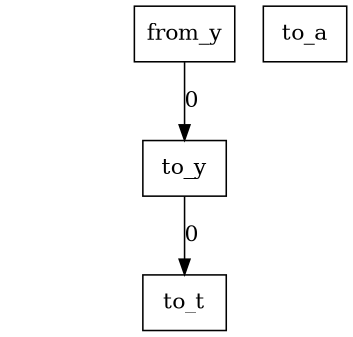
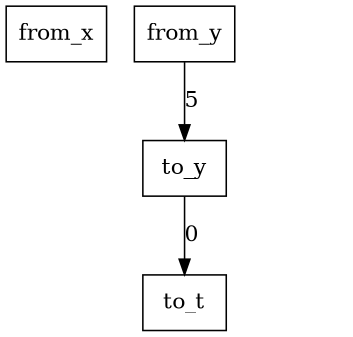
node "from_x": added
node "to_a": removed
edge "from_y" -> "to_y": label "0" -> "5"
